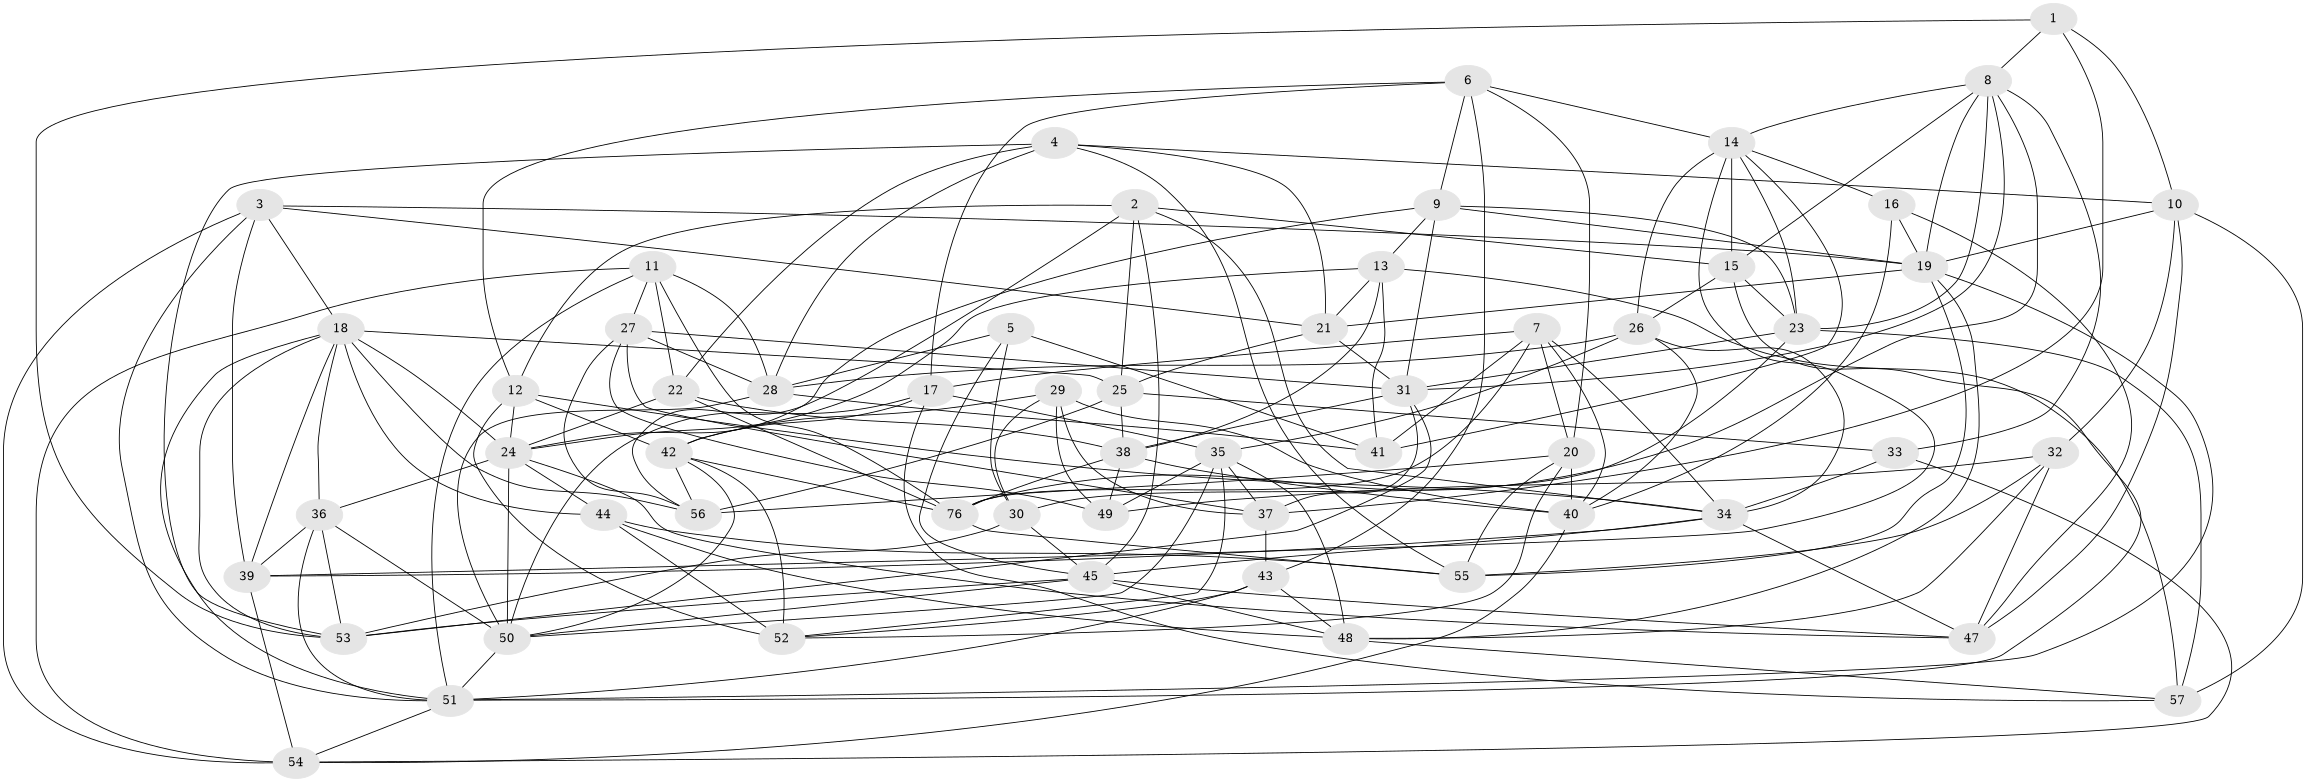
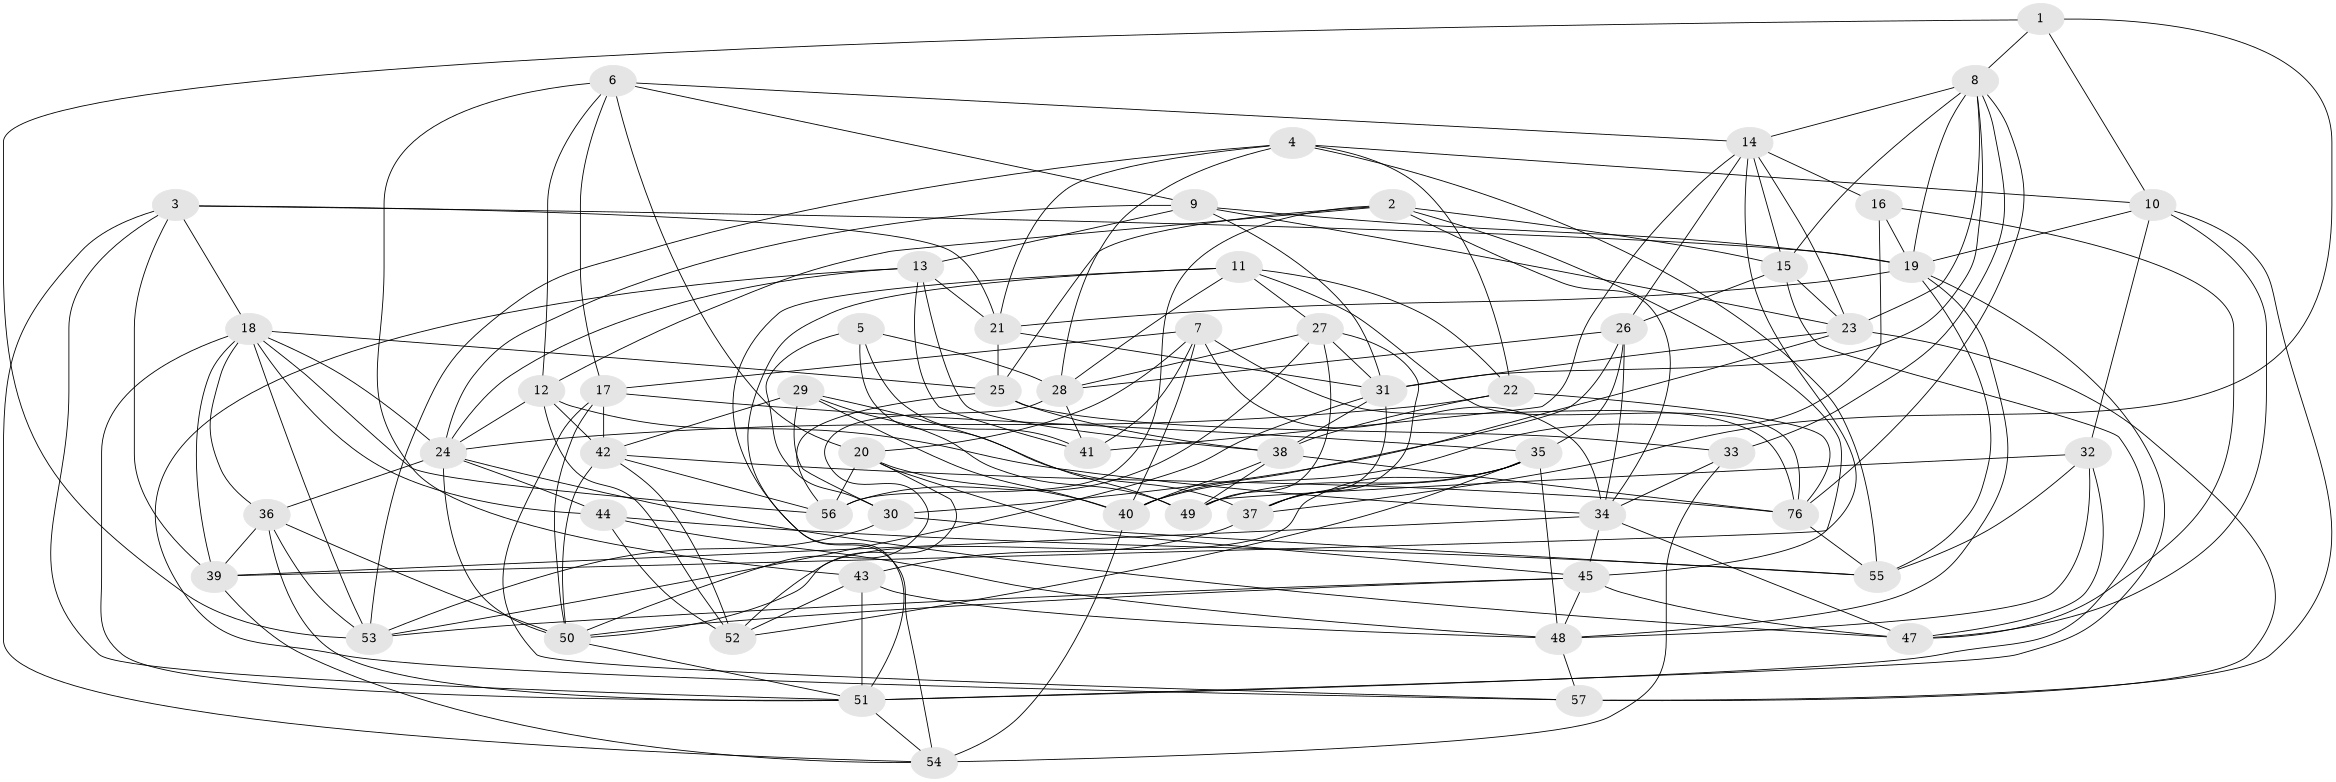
edge "5" -- "45": now "5" -- "49"
